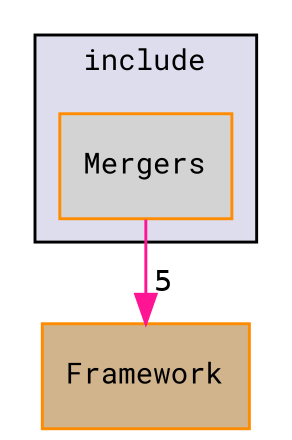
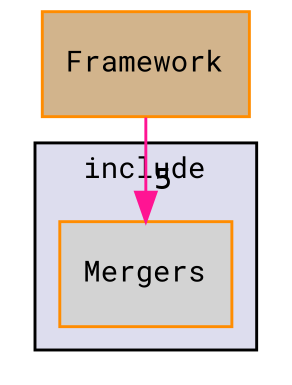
edge "Mergers" -> "Framework": reversed
